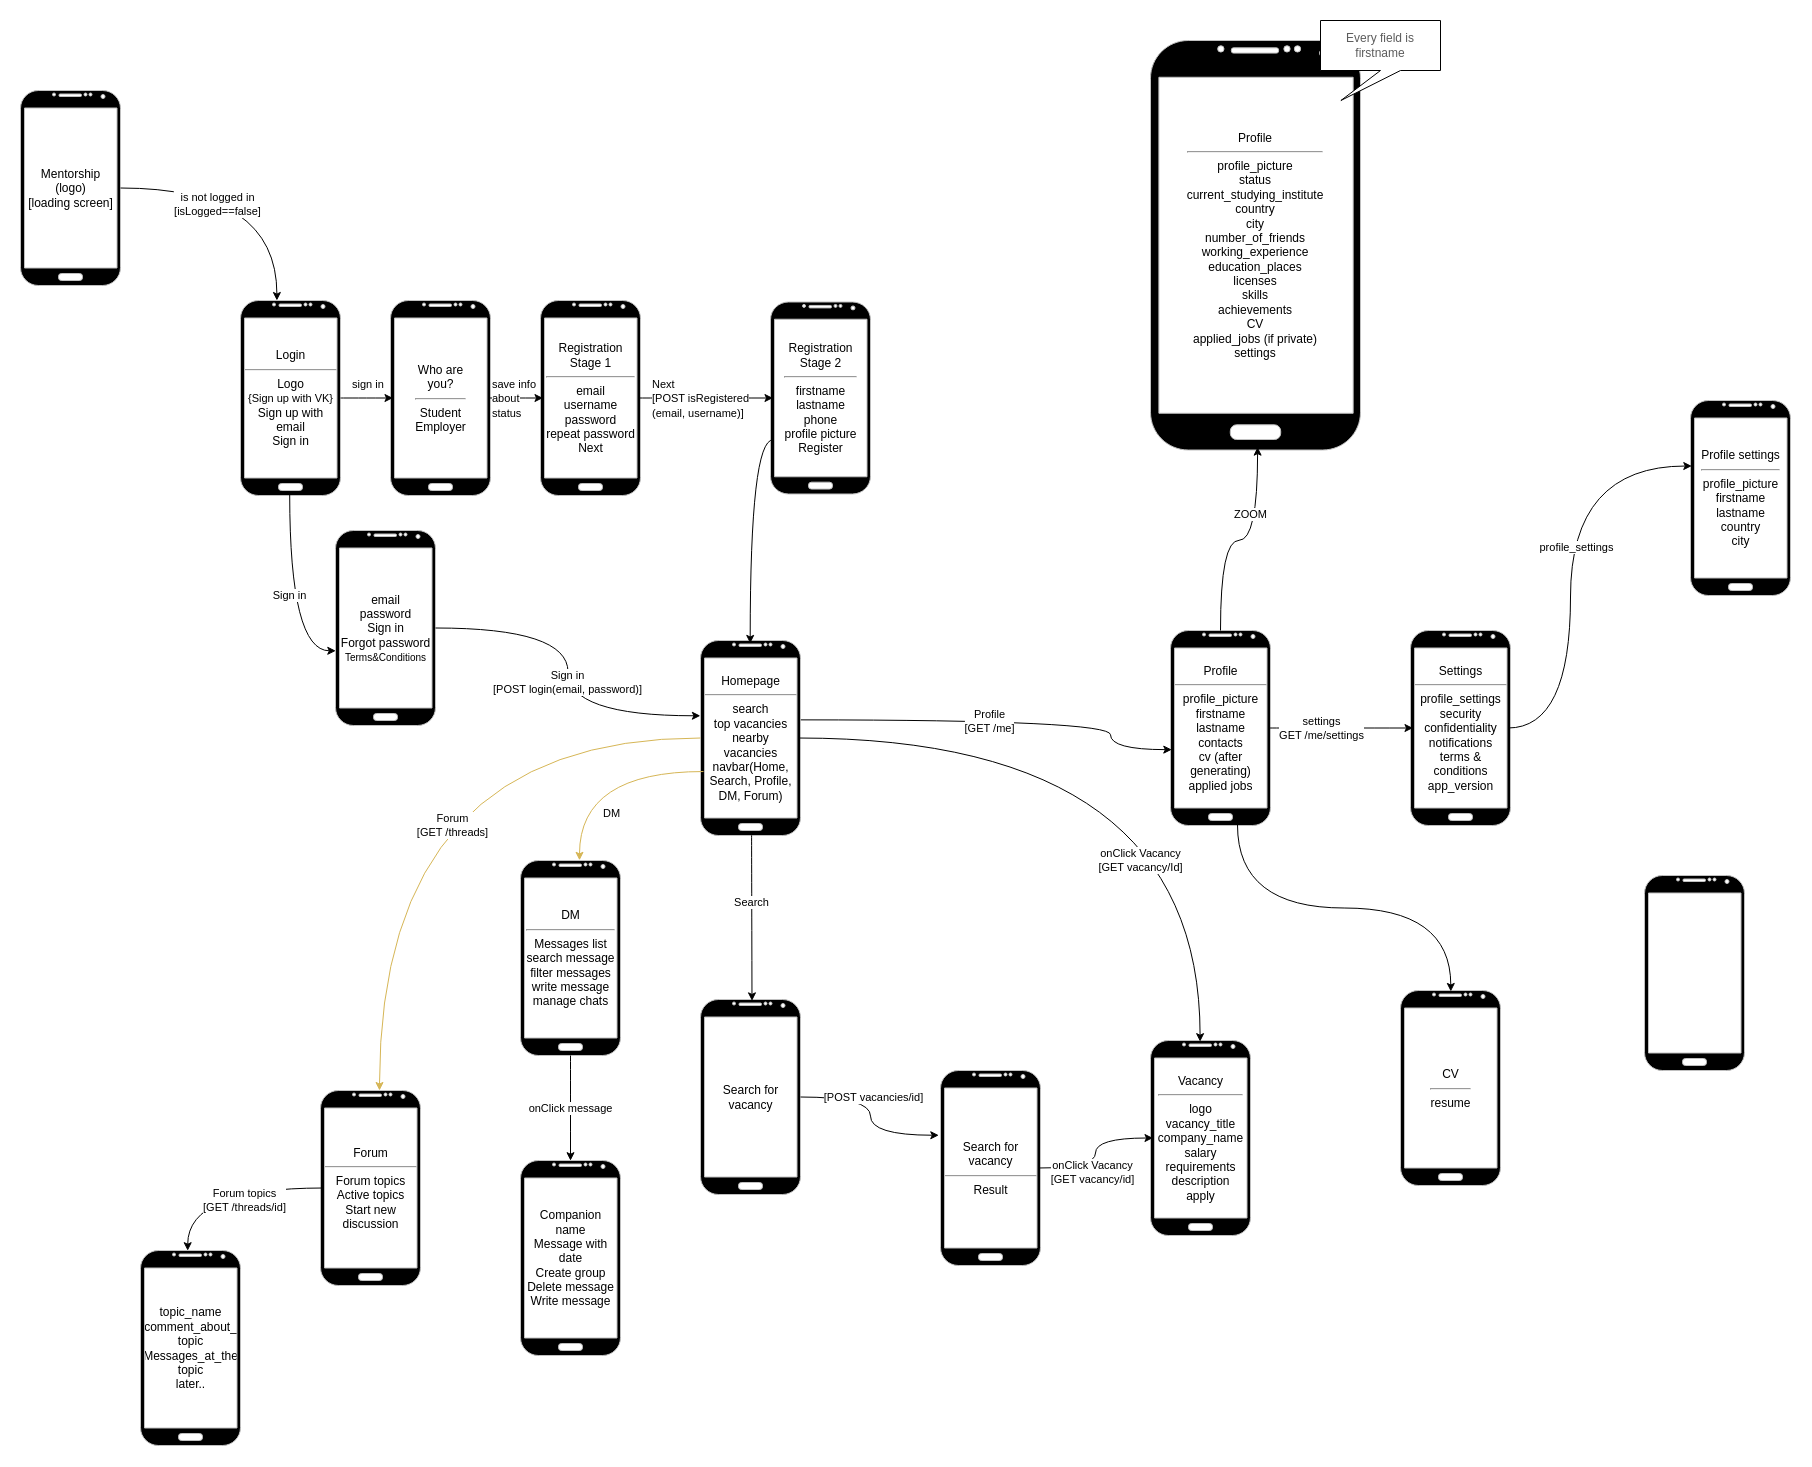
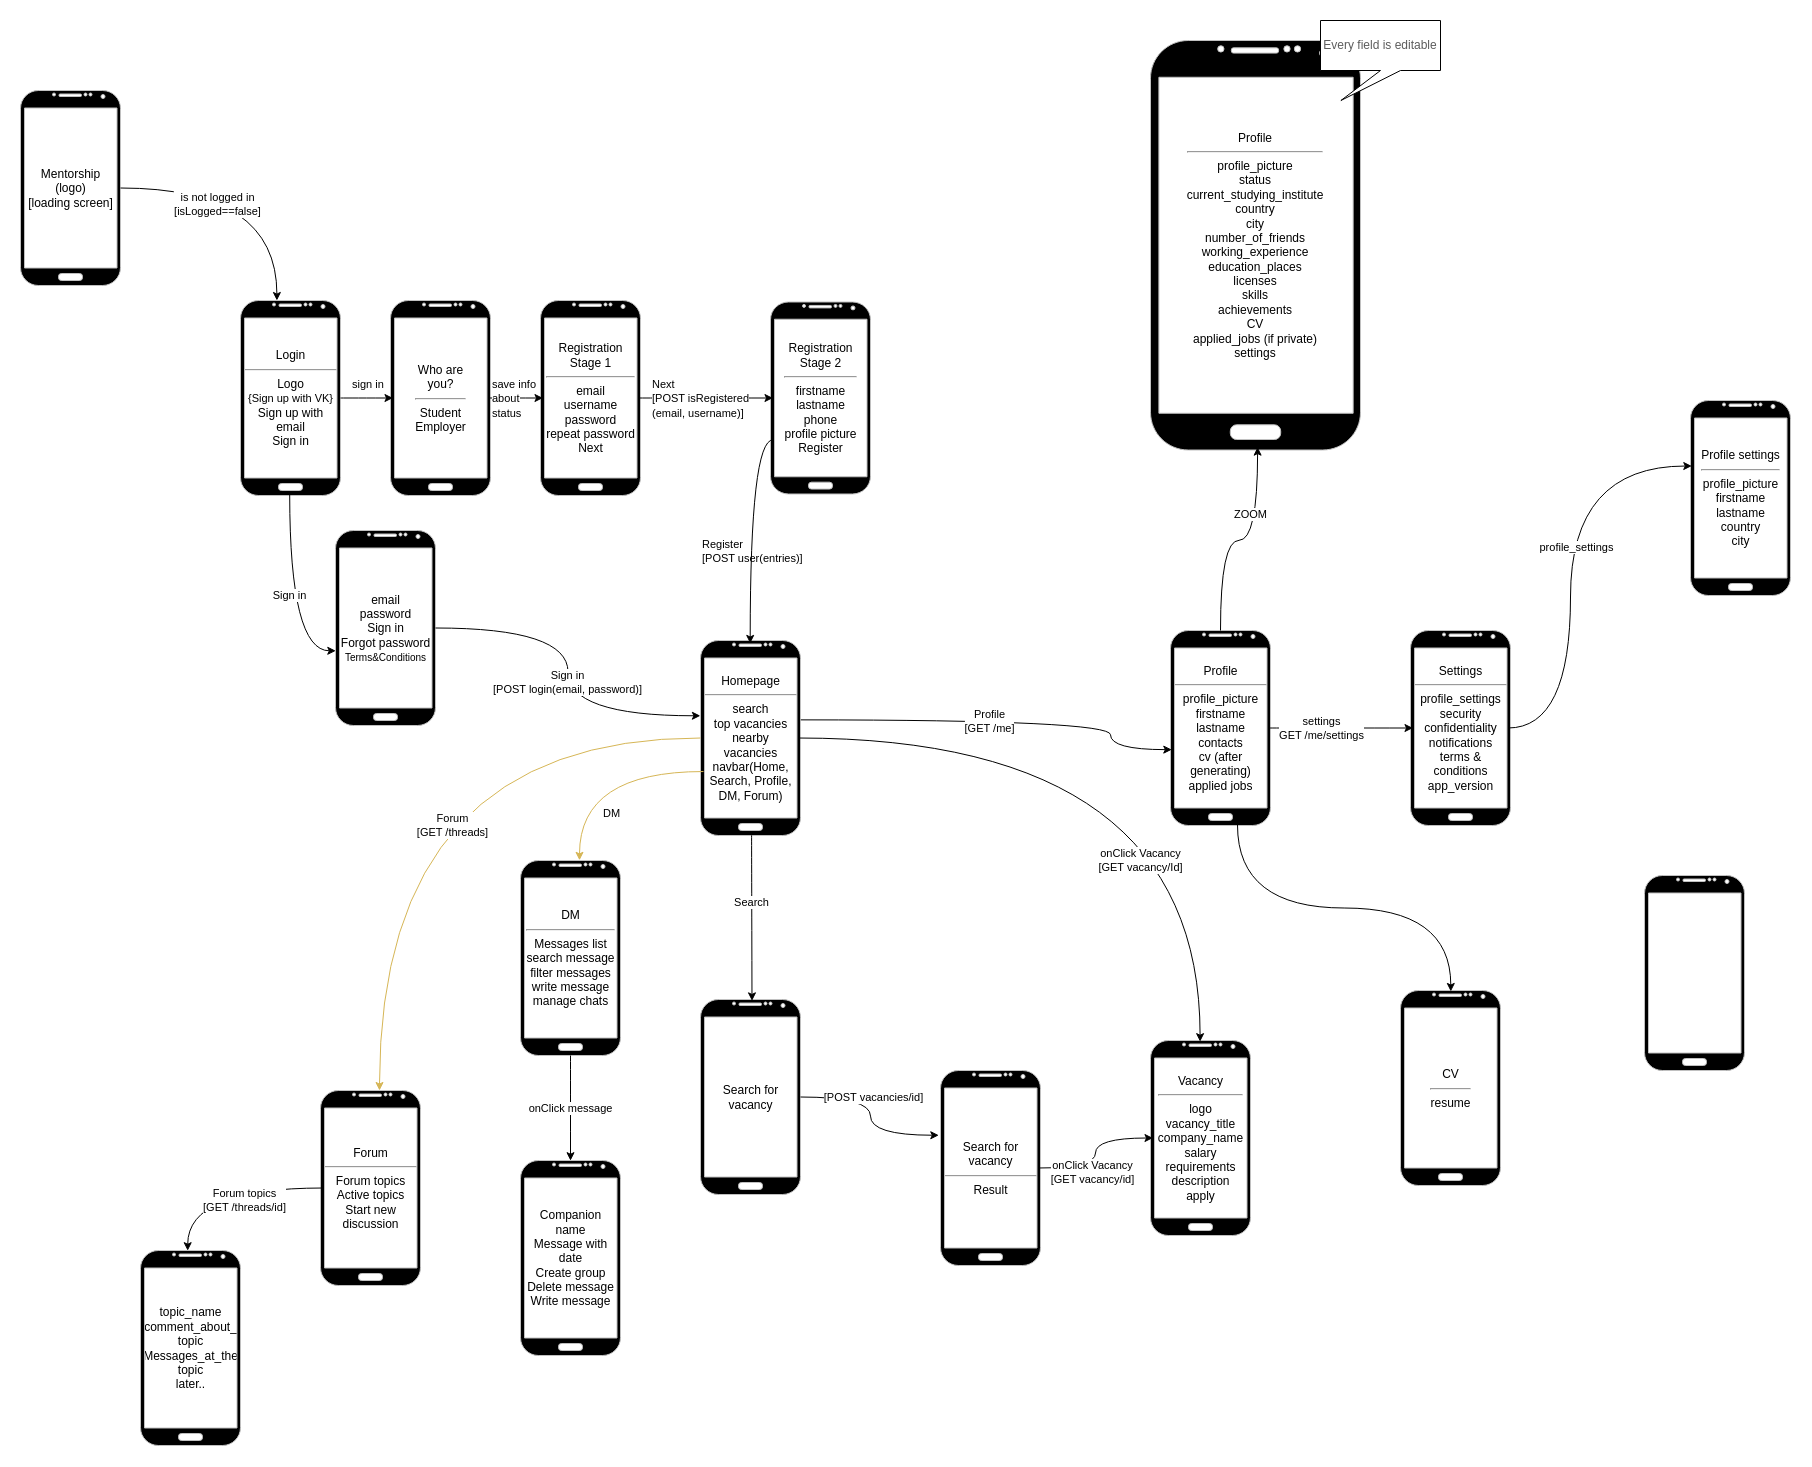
node "Every field is firstname": label "Every field is firstname" -> "Every field is editable"
node "Register[POST user(entries)]": added
